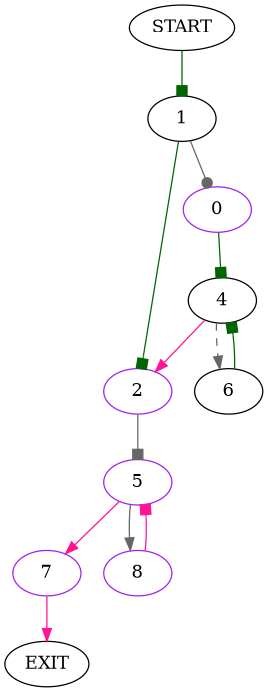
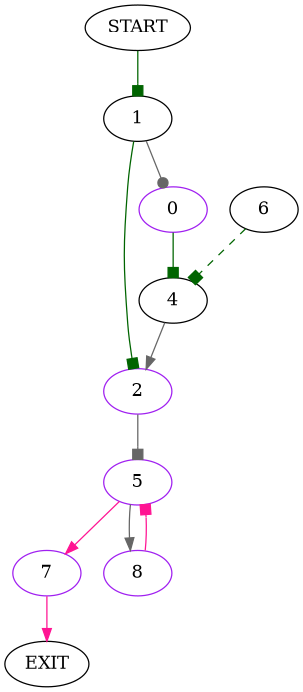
edge "4" -> "6": removed
edge "4" -> "2": color deeppink -> gray40
edge "6" -> "4": style solid -> dashed
